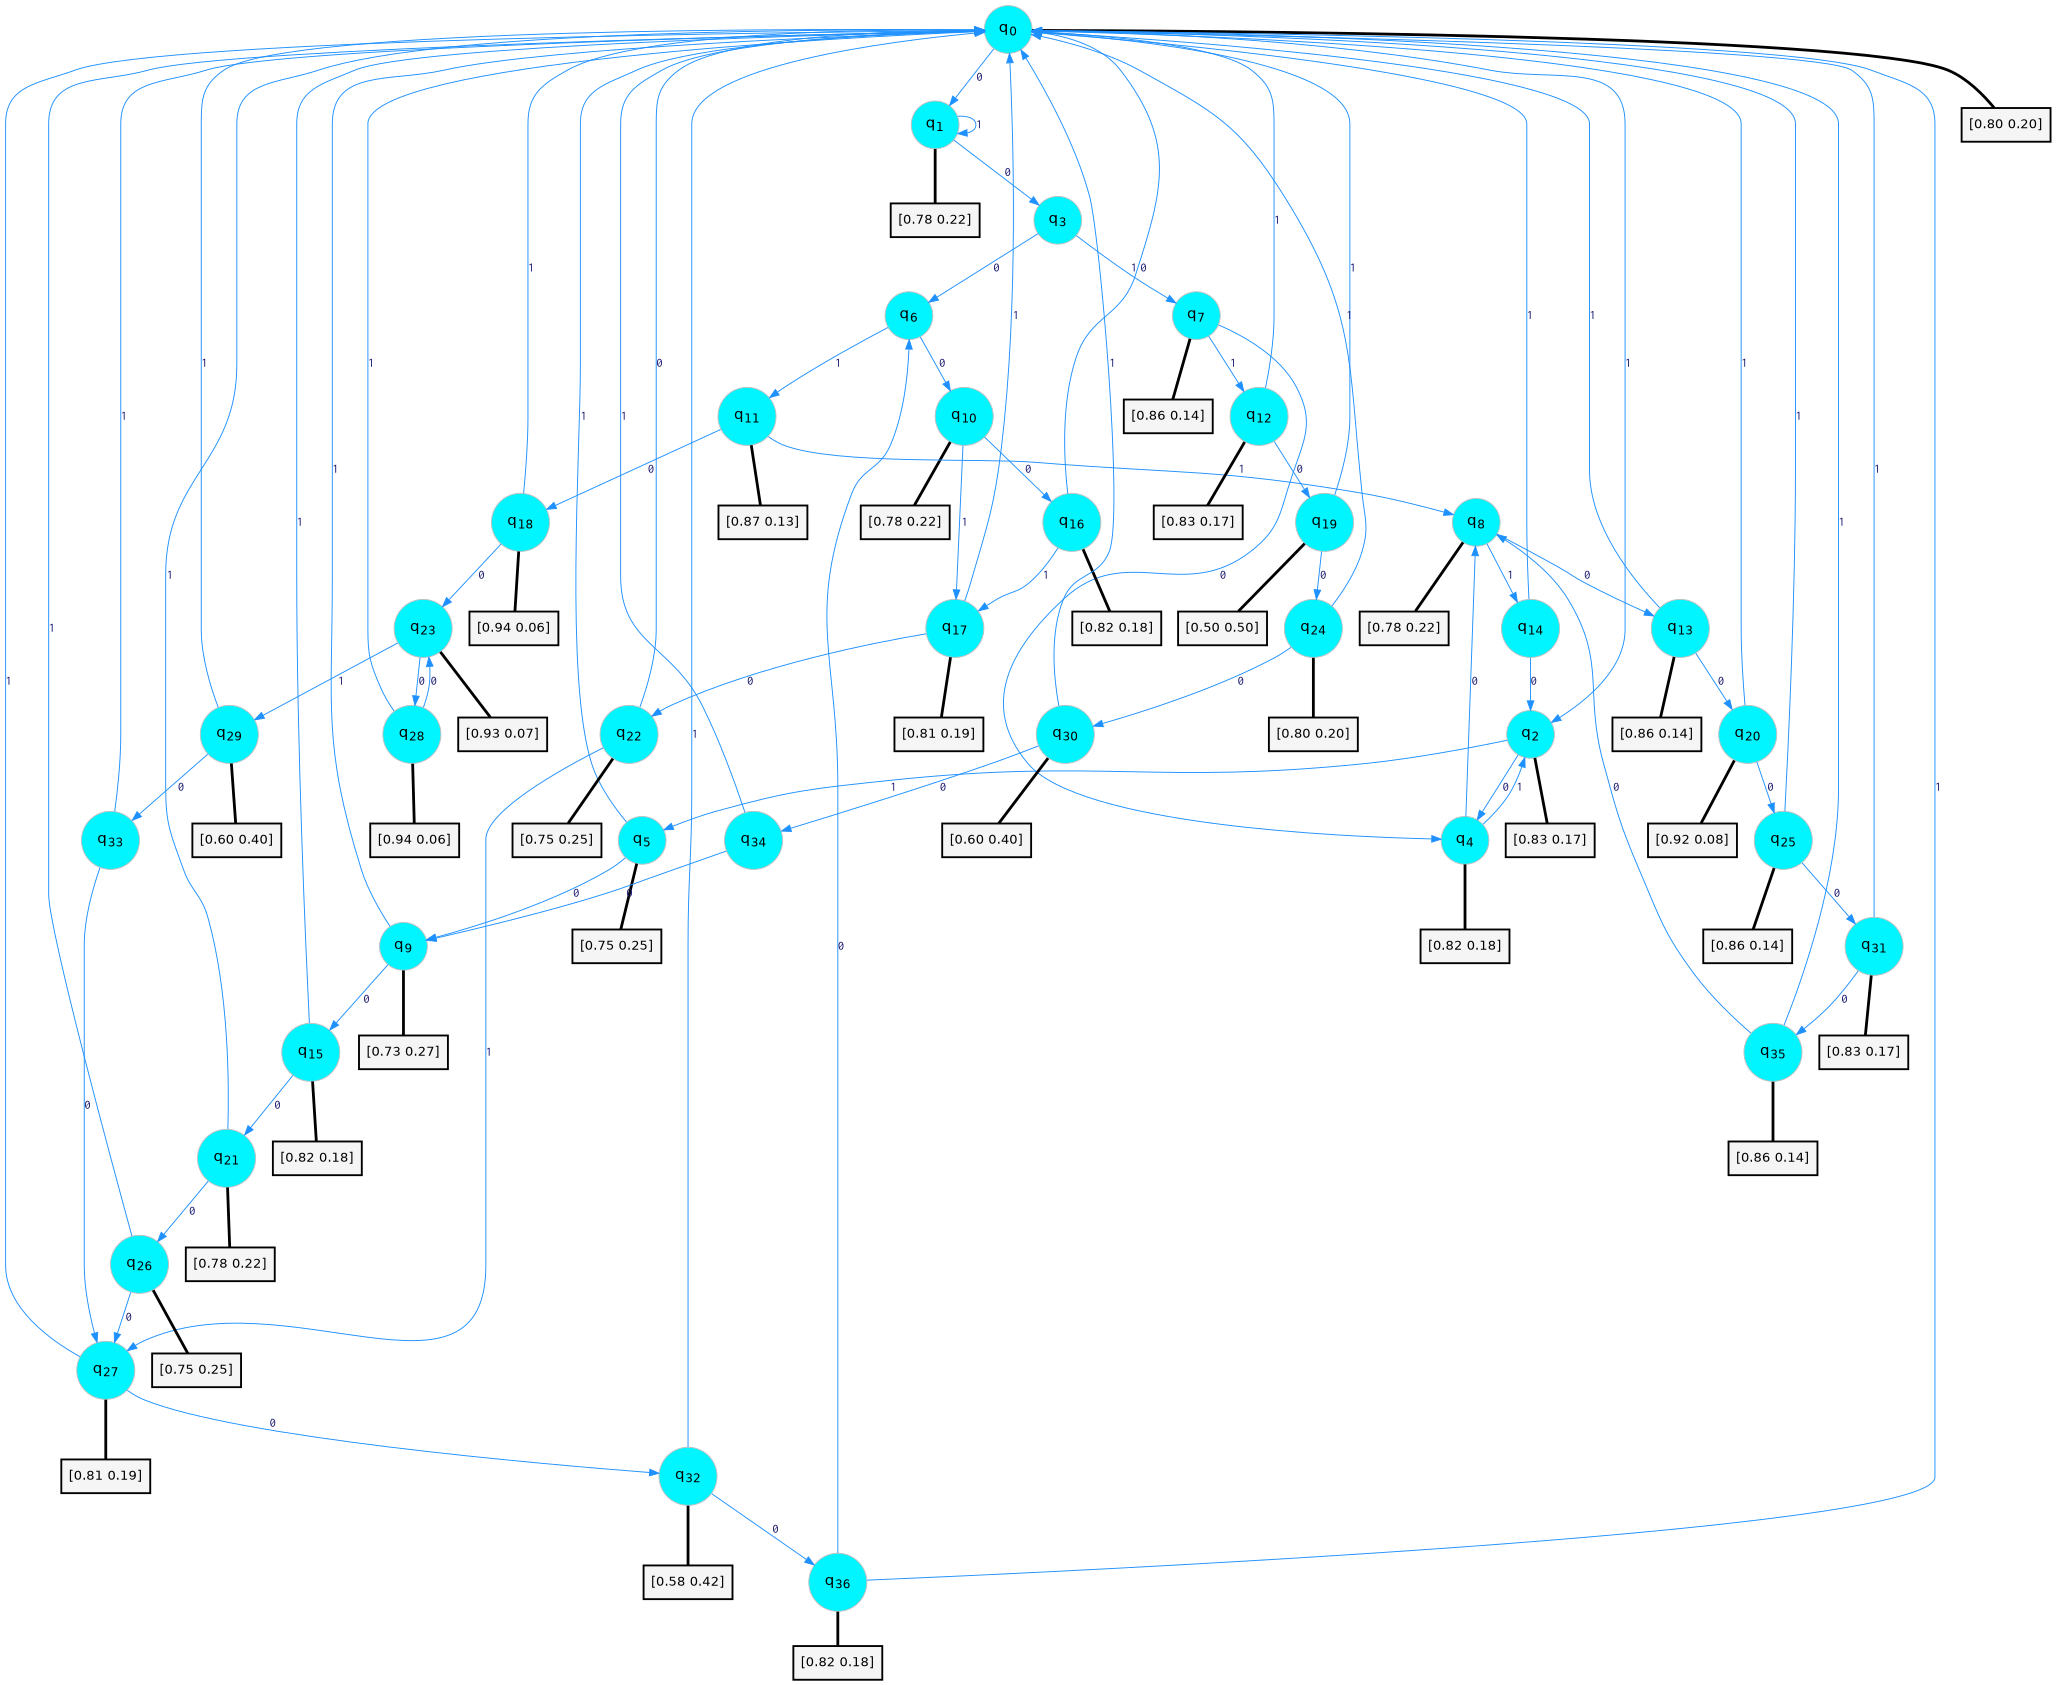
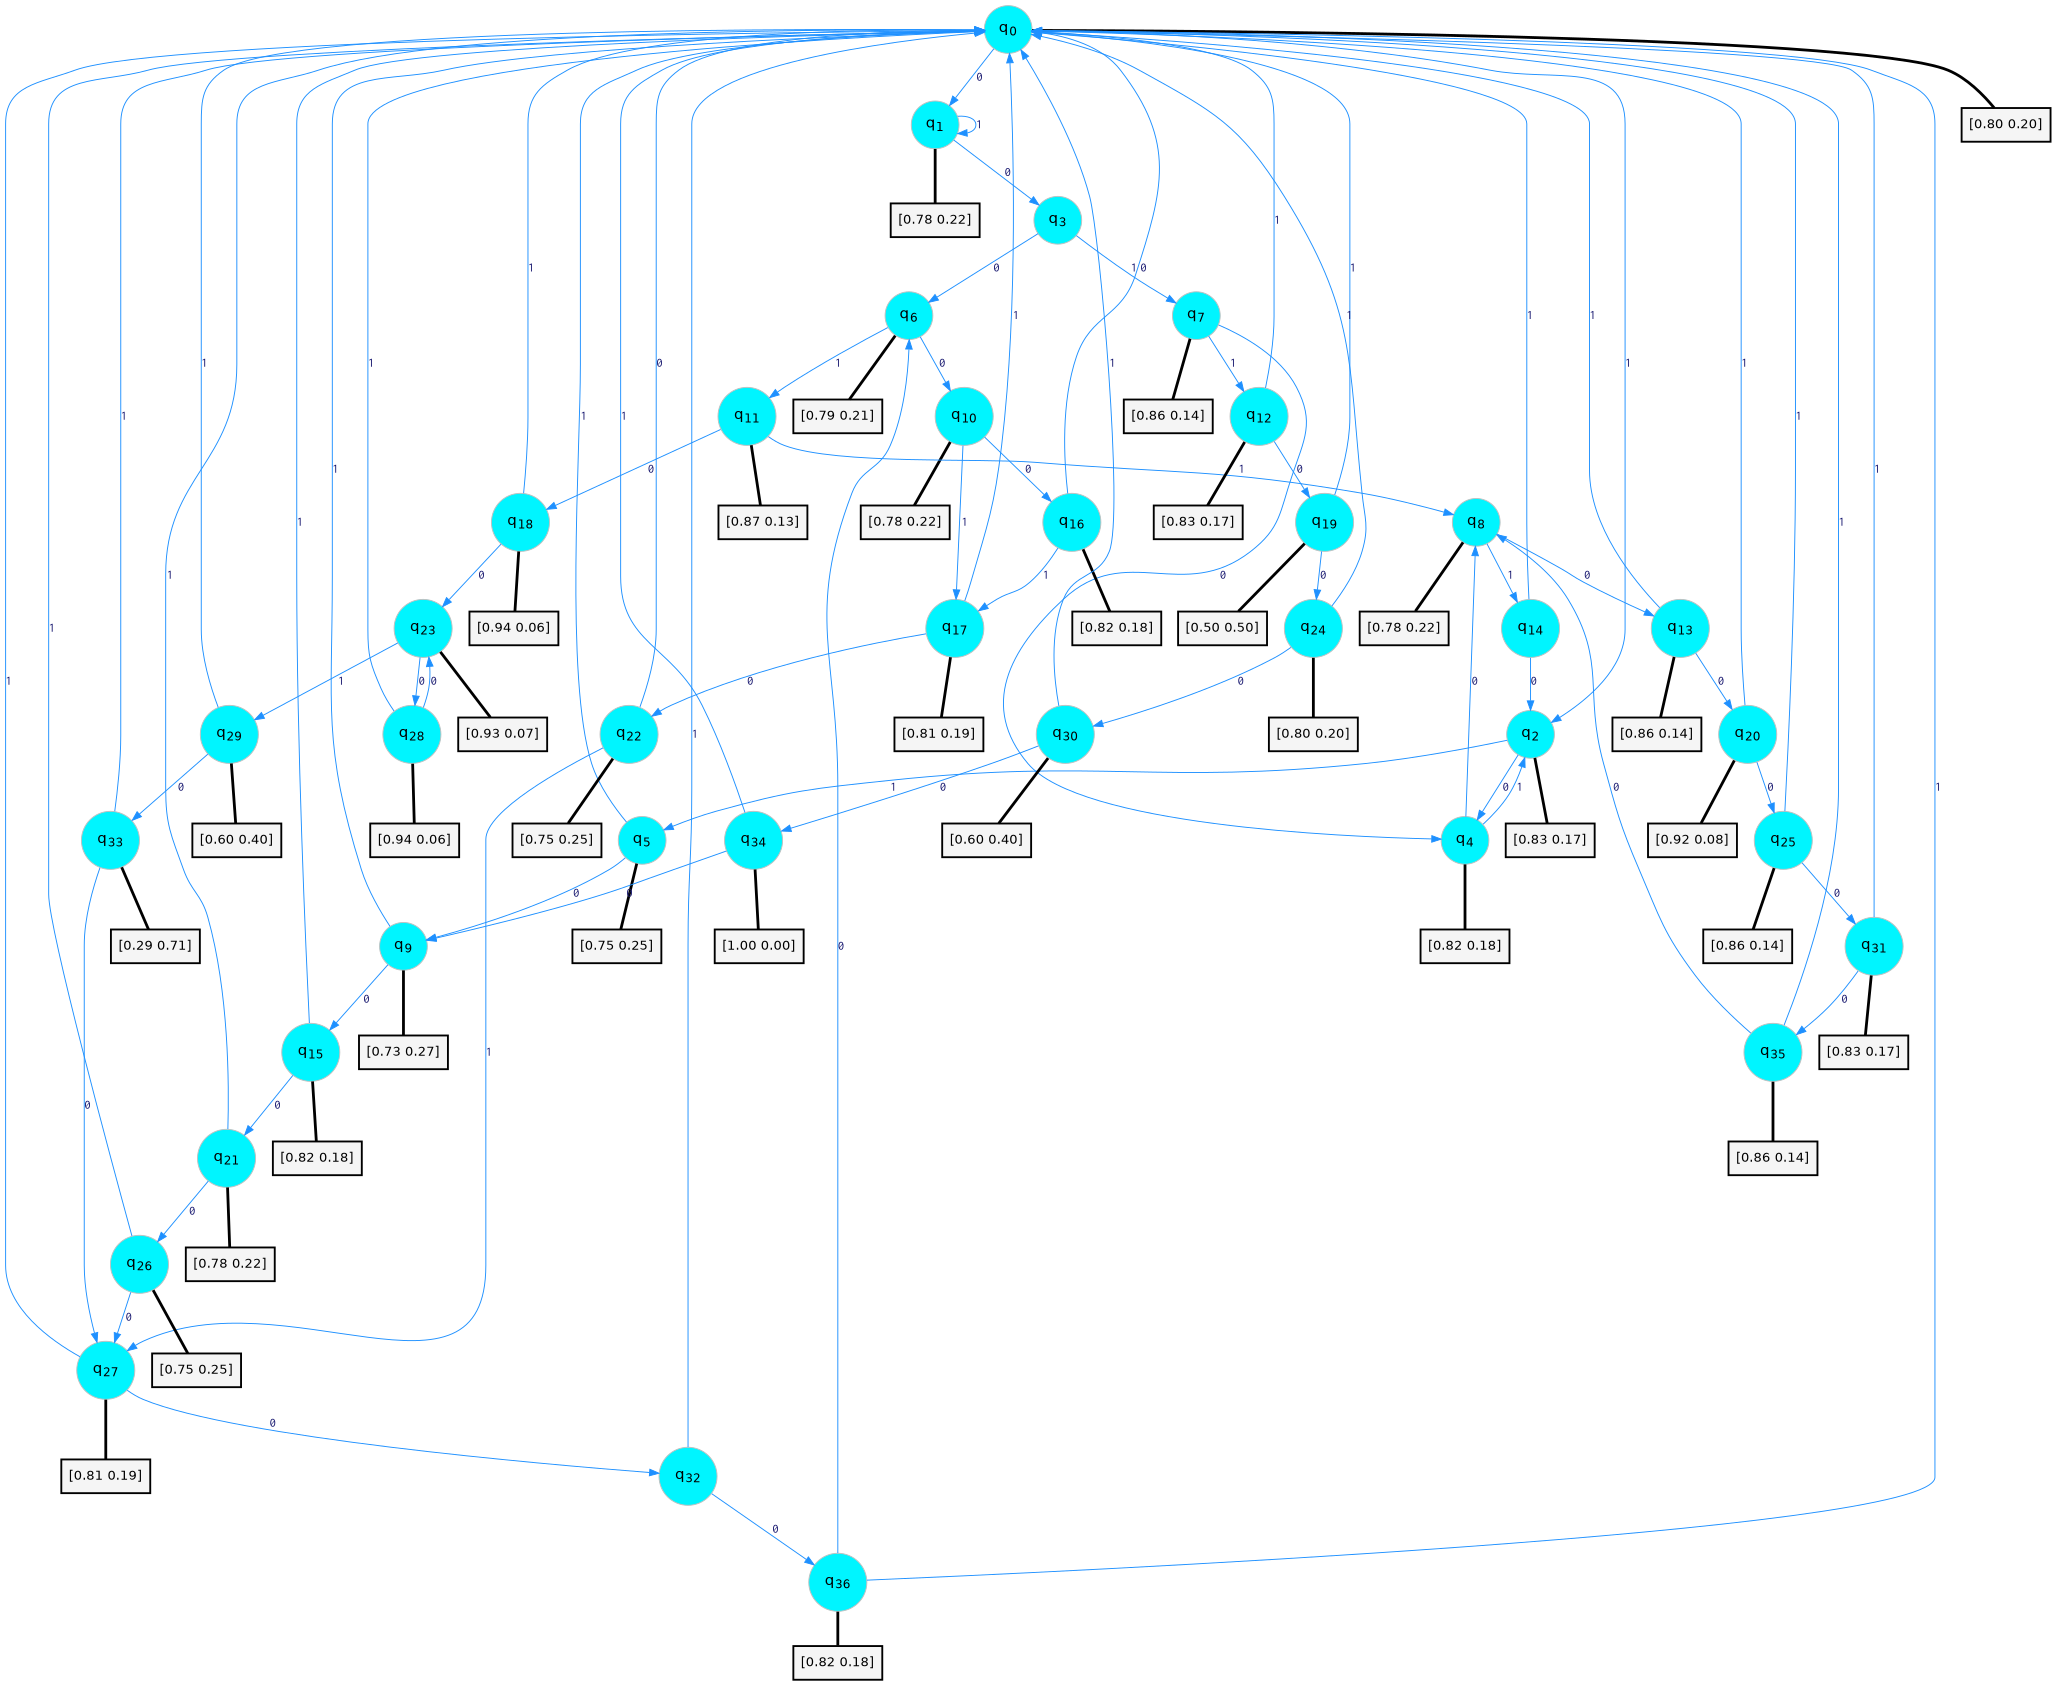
node "[0.79 0.21]": added
node "[0.29 0.71]": added
node "[1.00 0.00]": added
node "[0.58 0.42]": removed
